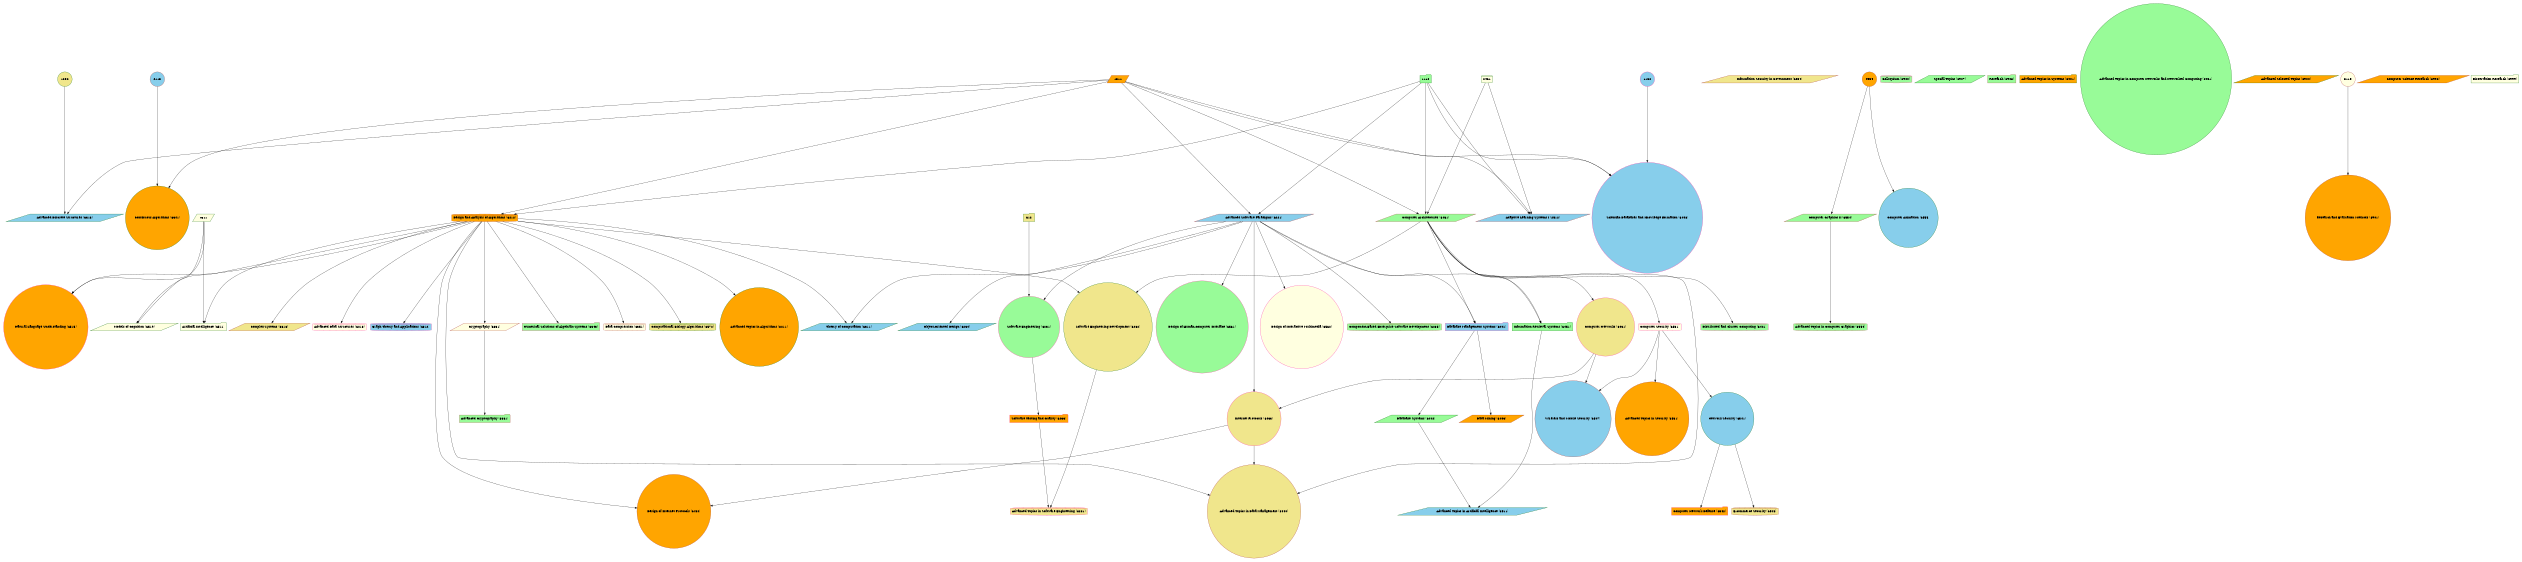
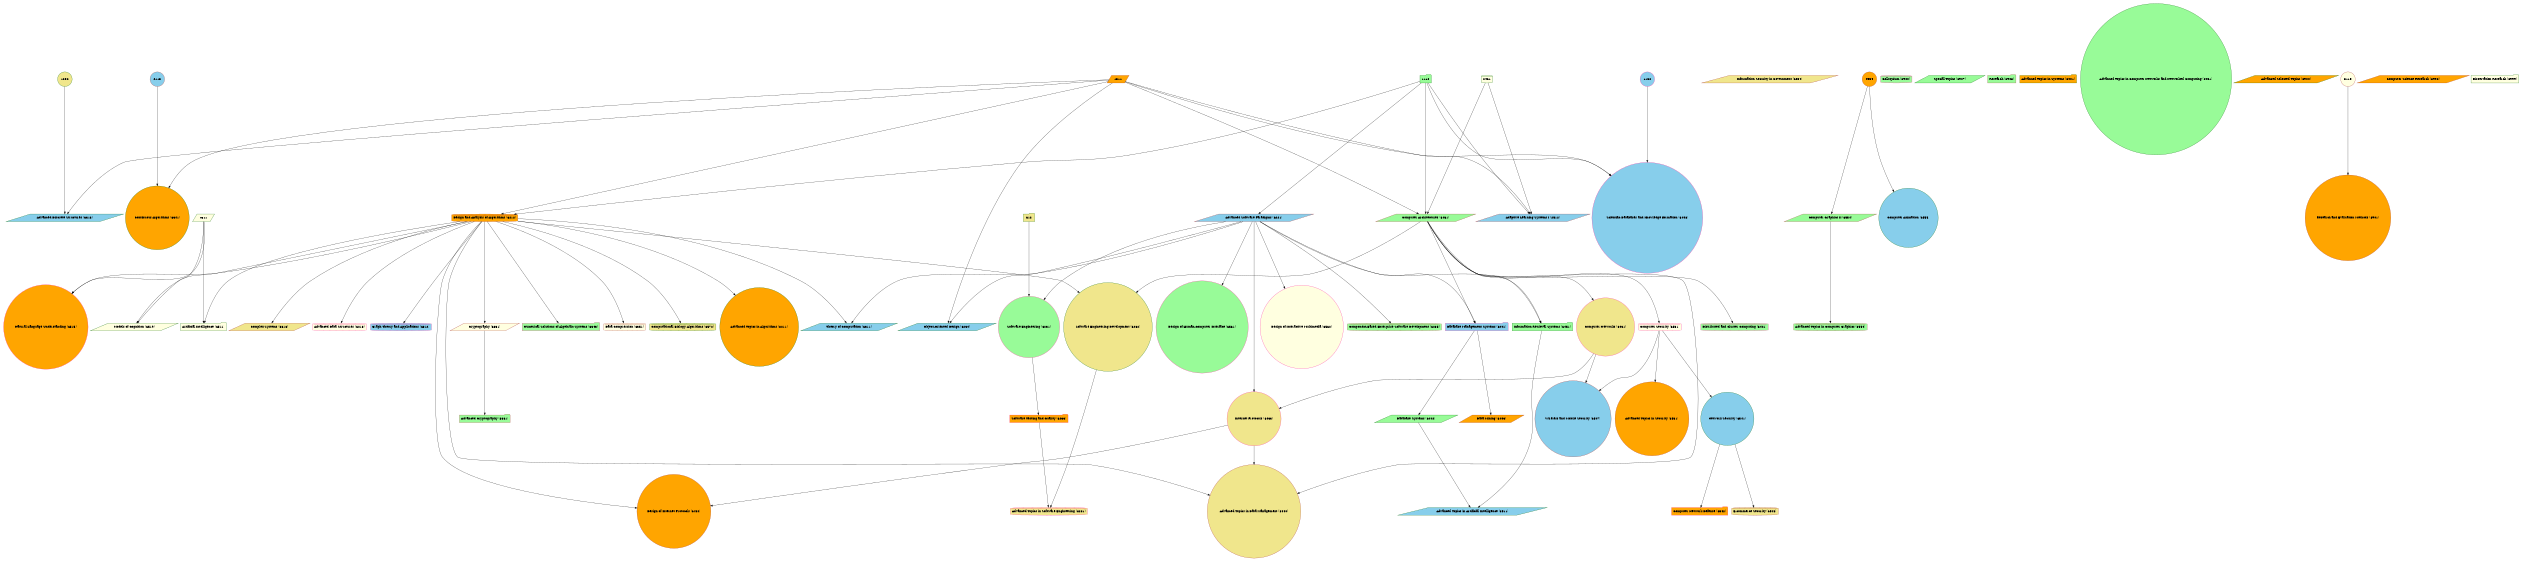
edge "1311" -> "Advanced Software Paradigms (6221)": now "1311" -> "Object-Oriented Design (6234)"
